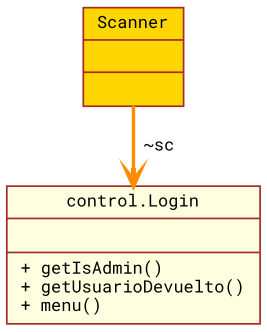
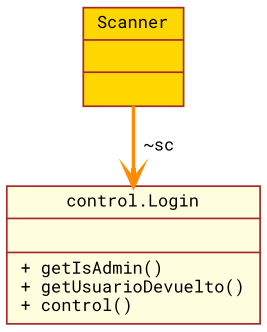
node "control.Login": text "+ menu()" -> "+ control()"
